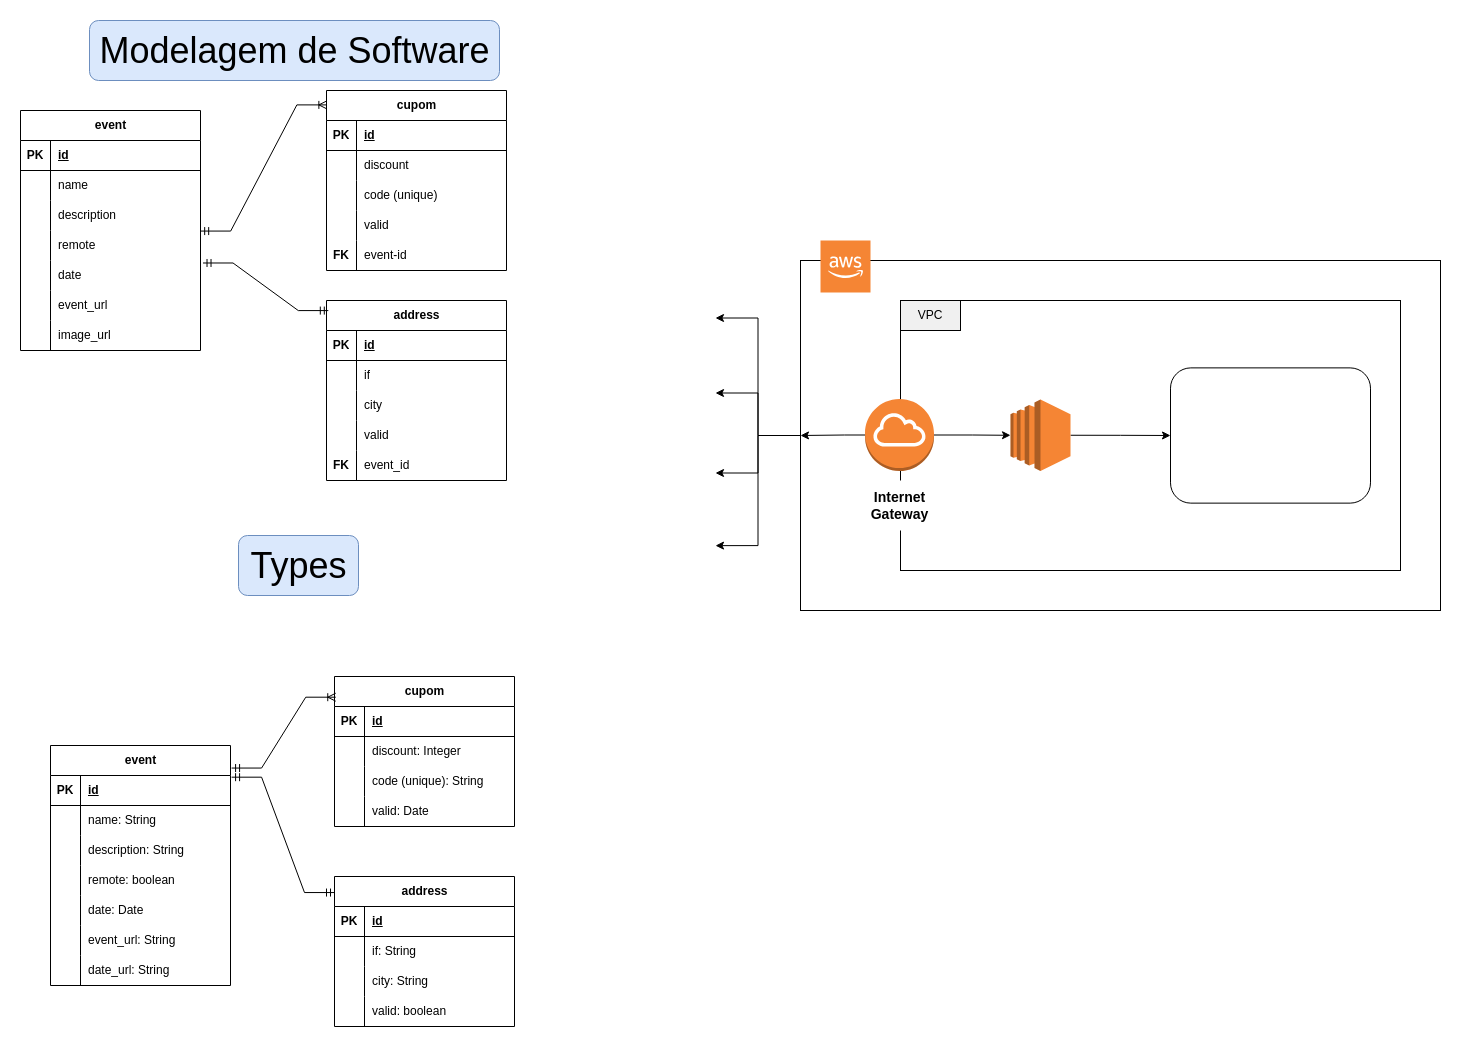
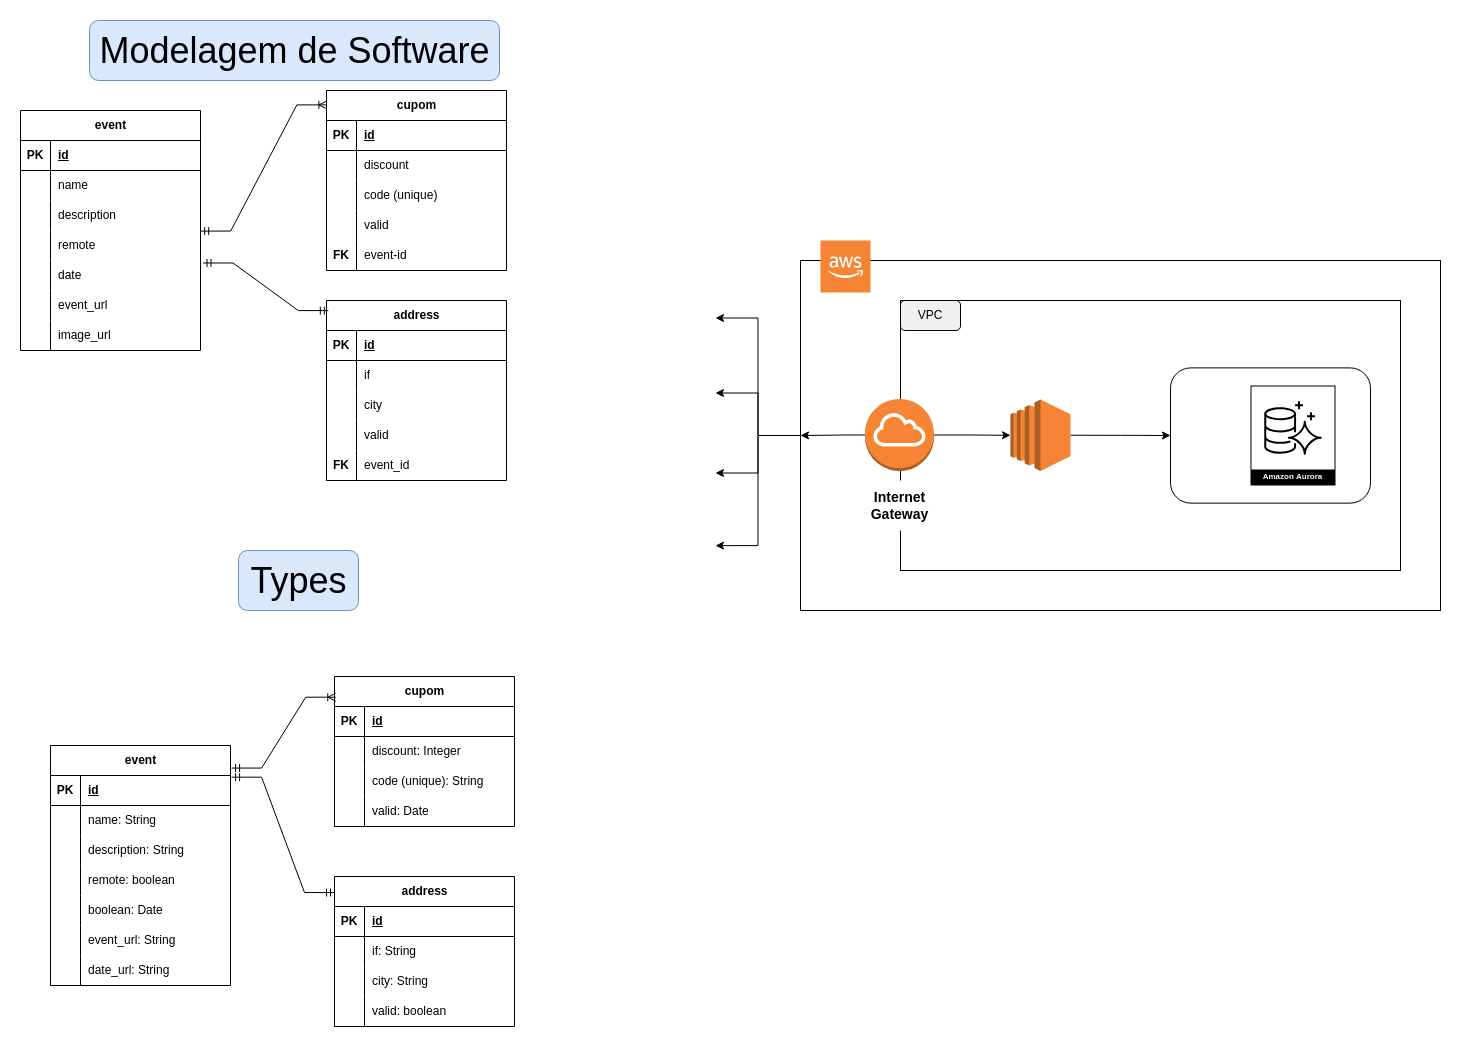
node "VPC": shape rectangle -> rounded rectangle
node "Amazon Aurora": added
node "Types": moved (299, 566) -> (299, 581)
node "date: Date": label "date: Date" -> "boolean: Date"
